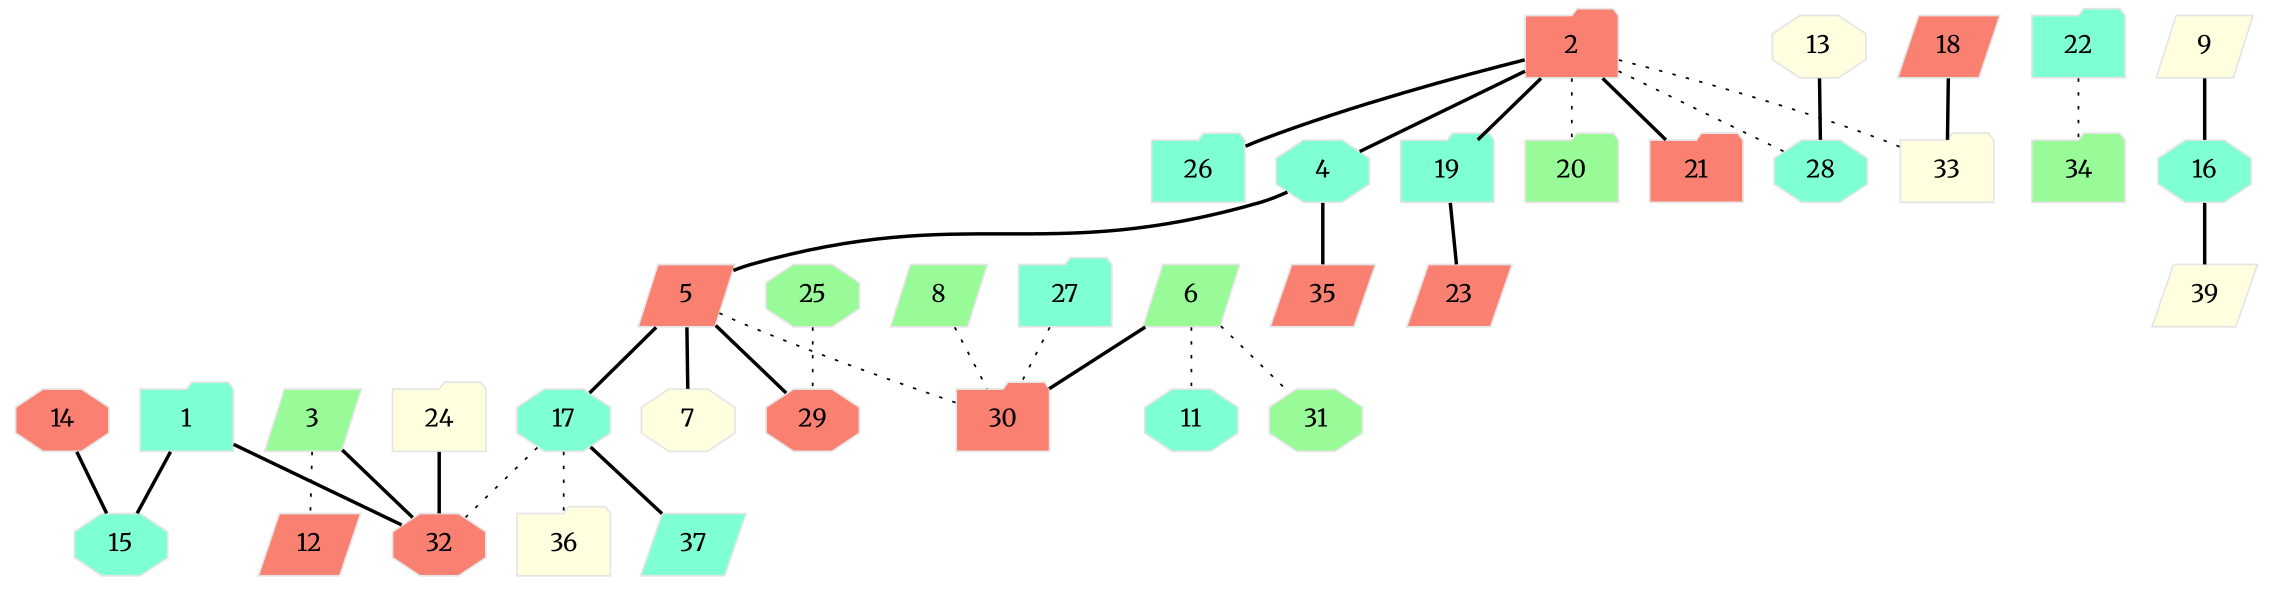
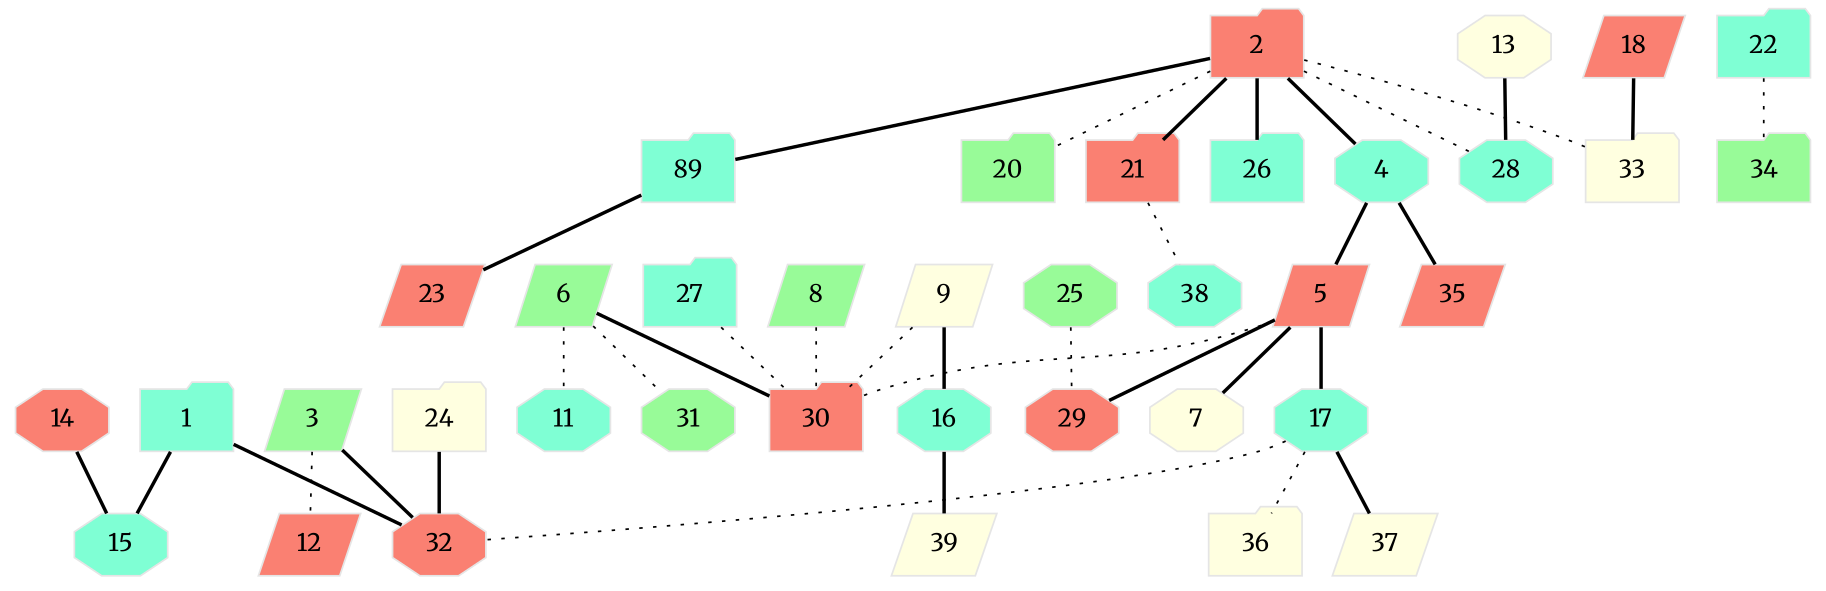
node "19": label "19" -> "89"
node "38": added
edge "9" -- "30": added
node "37": fillcolor aquamarine -> lightyellow
